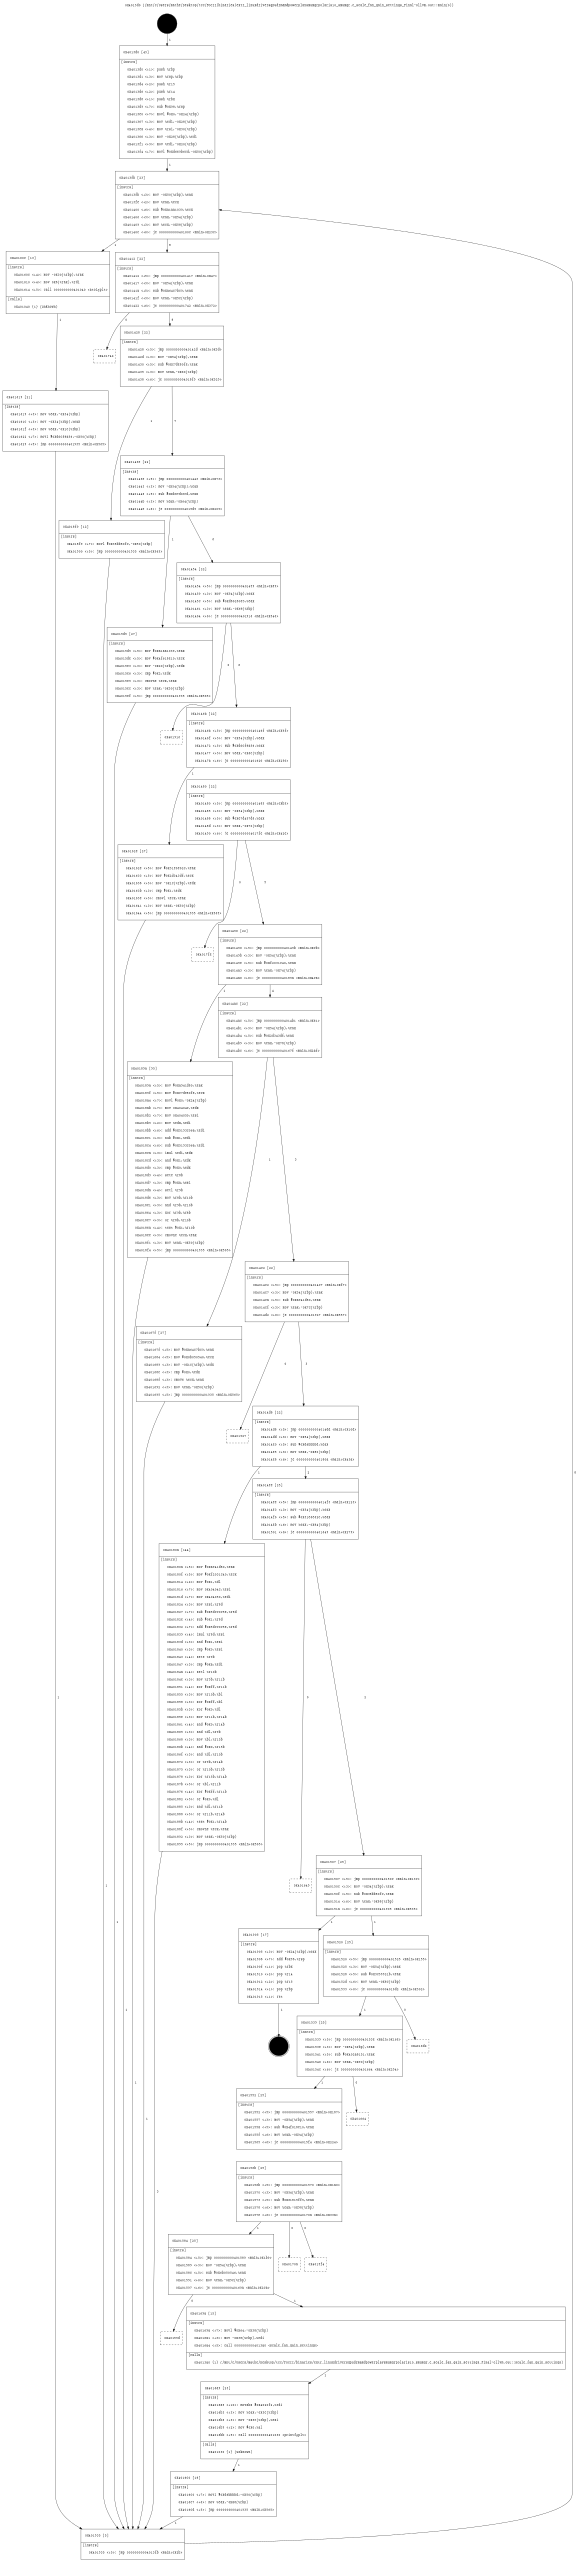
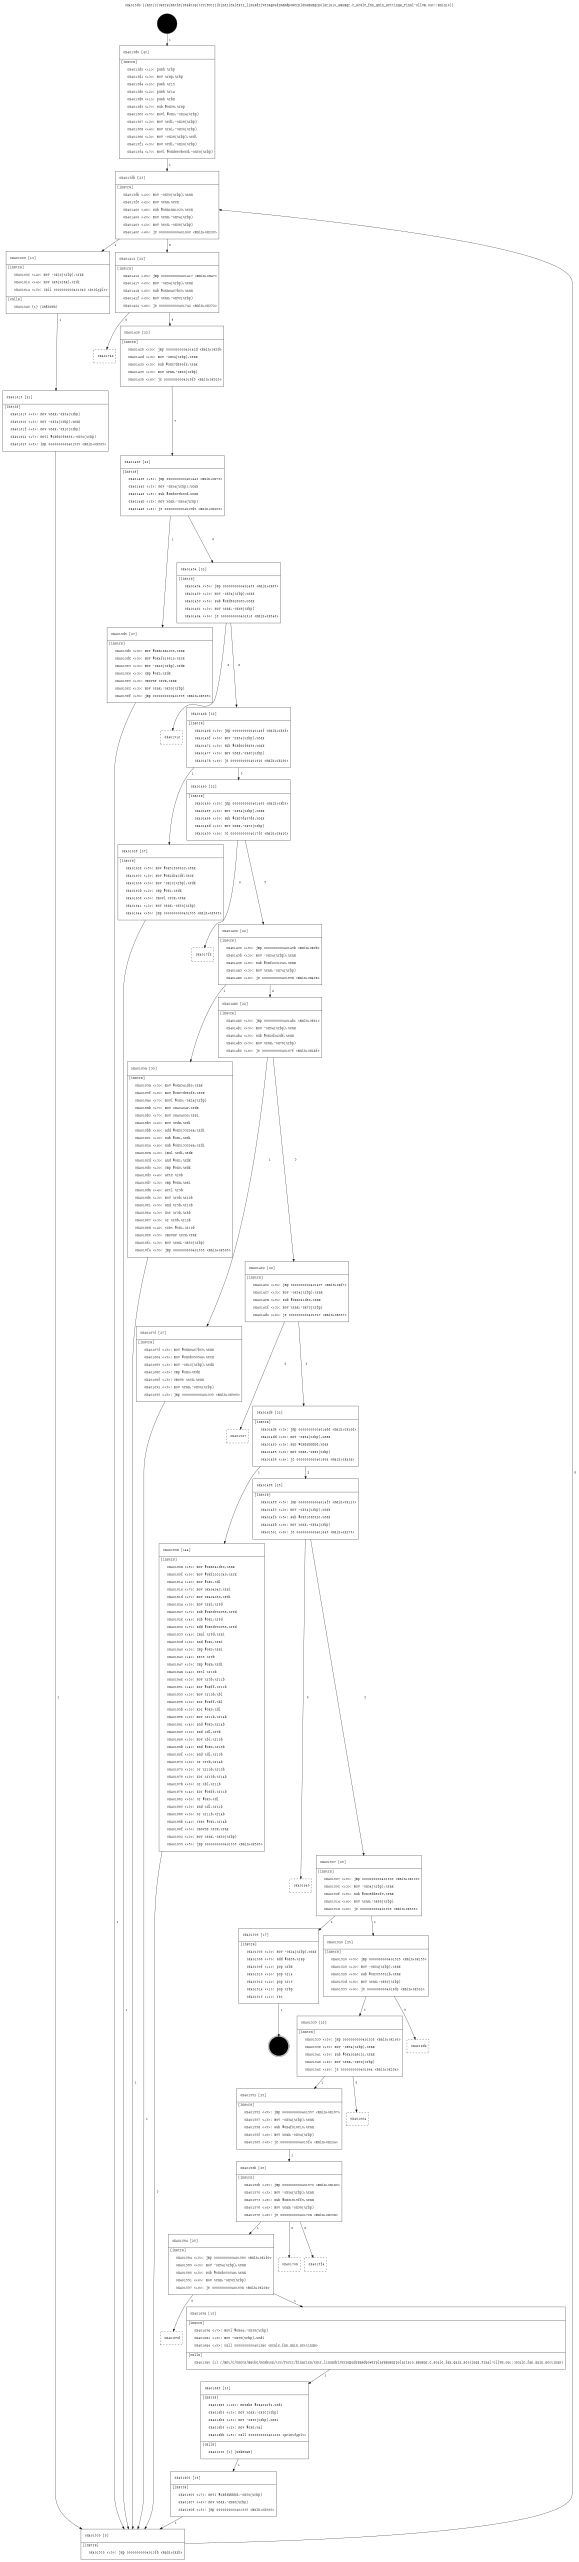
node "0x4018f9 [12]": removed
edge "0x40146a [22]" -> "0x401480 [22]": added, label "5"
edge "0x401552 [25]" -> "0x40156b [25]": added, label "1"
